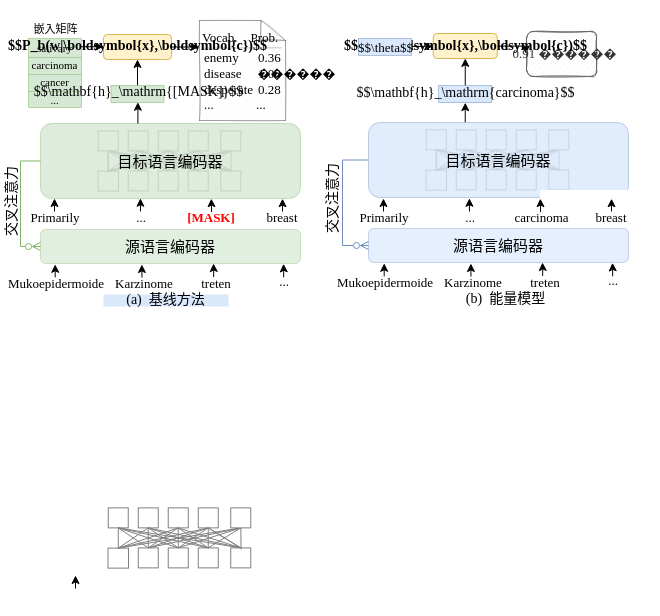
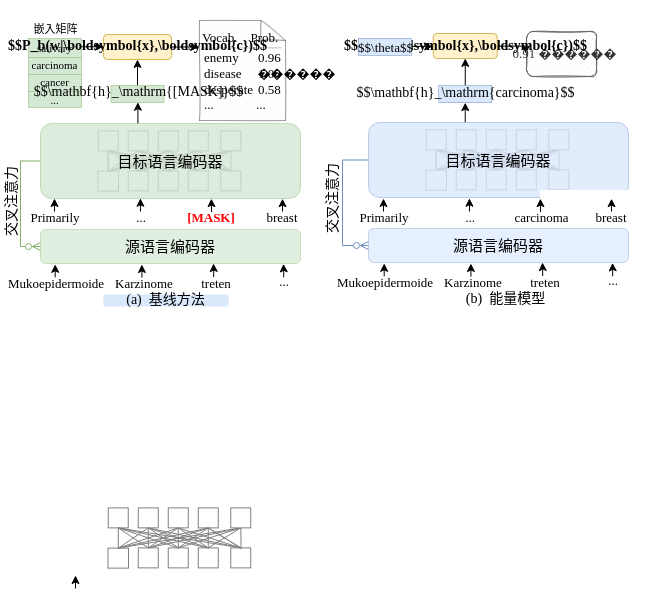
node "0.36": label "0.36" -> "0.96"
node "0.28": label "0.28" -> "0.58"
